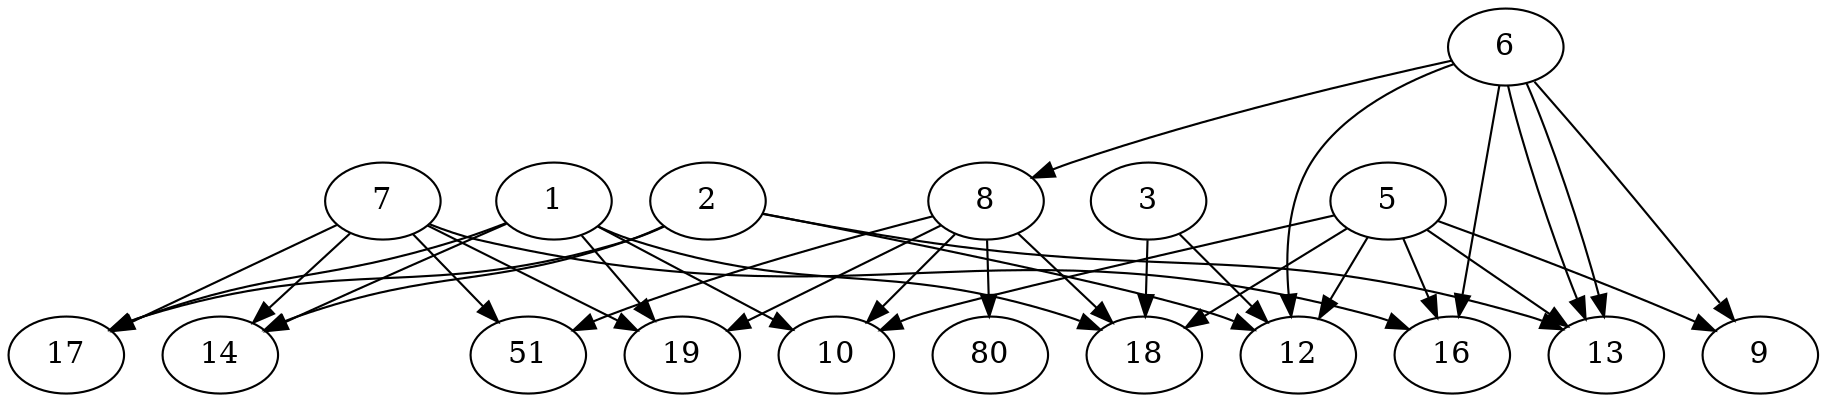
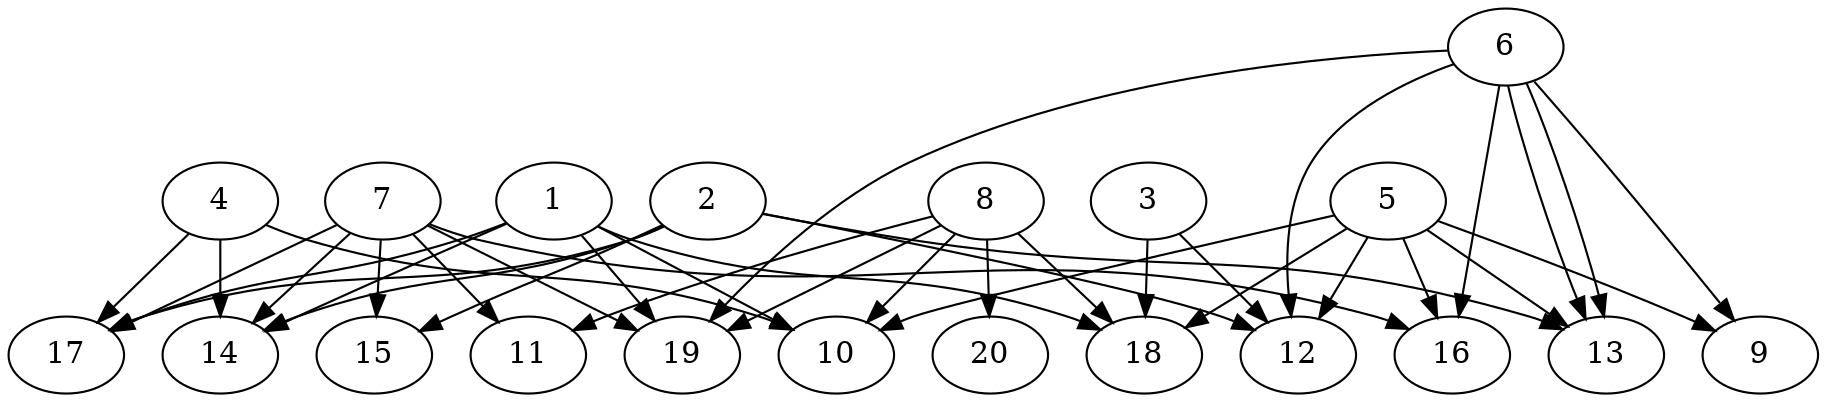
edge "6" -> "8": now "6" -> "19"
node "4": added
node "15": added
node "51": label "51" -> "11"
node "80": label "80" -> "20"
